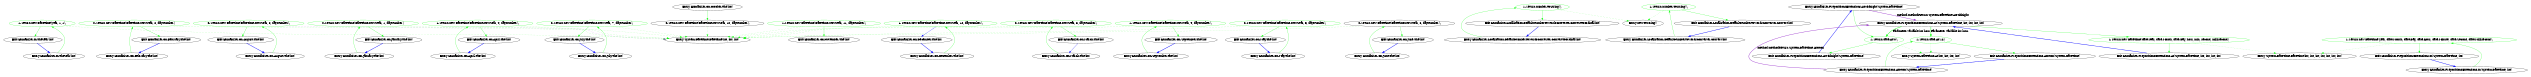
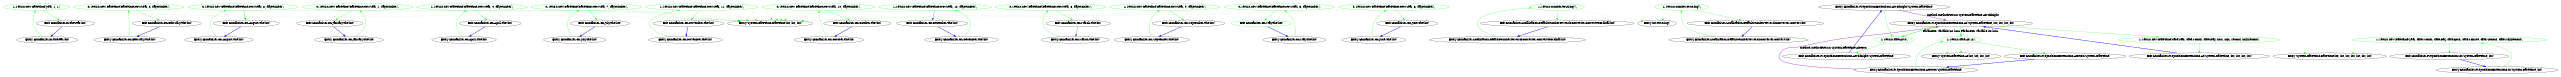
node "0: return new DateTime(DateTime.Now.Year, 10, dayNumber);": color black -> green
node "Exit Humanizer.On.October.The(int)": added
node "0: return new DateTime(DateTime.Now.Year, 6, dayNumber);": color black -> green
node "Entry new.ToString()": label "Entry new.ToString()" -> "Entry int.ToString()"
edge "0: return new DateTime(DateTime.Now.Year, 8, dayNumber);" -> "Exit Humanizer.On.August.The(int)": style solid -> bold
node "Entry Humanizer.On.November.The(int)": added
node "Exit Humanizer.On.May.The(int)": color black -> green
